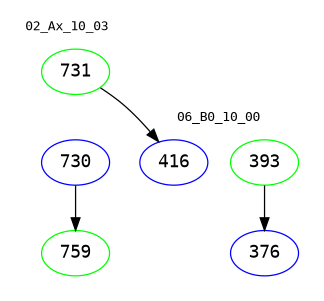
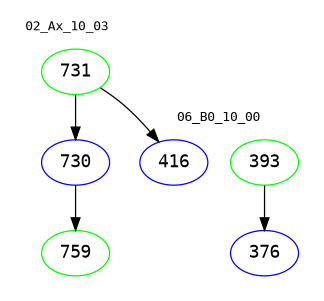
edge "731" -> "730": added
